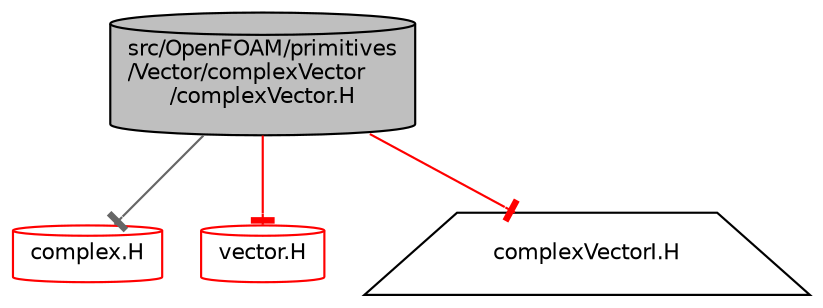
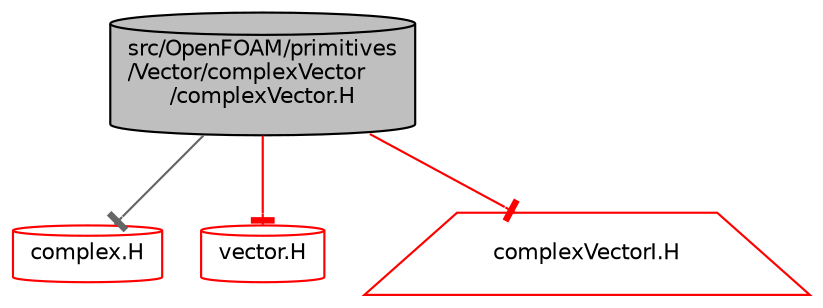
node "complexVectorI.H": color black -> red
